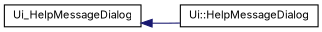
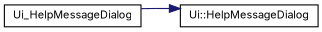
edge "Ui::HelpMessageDialog" -> "Ui_HelpMessageDialog": reversed
